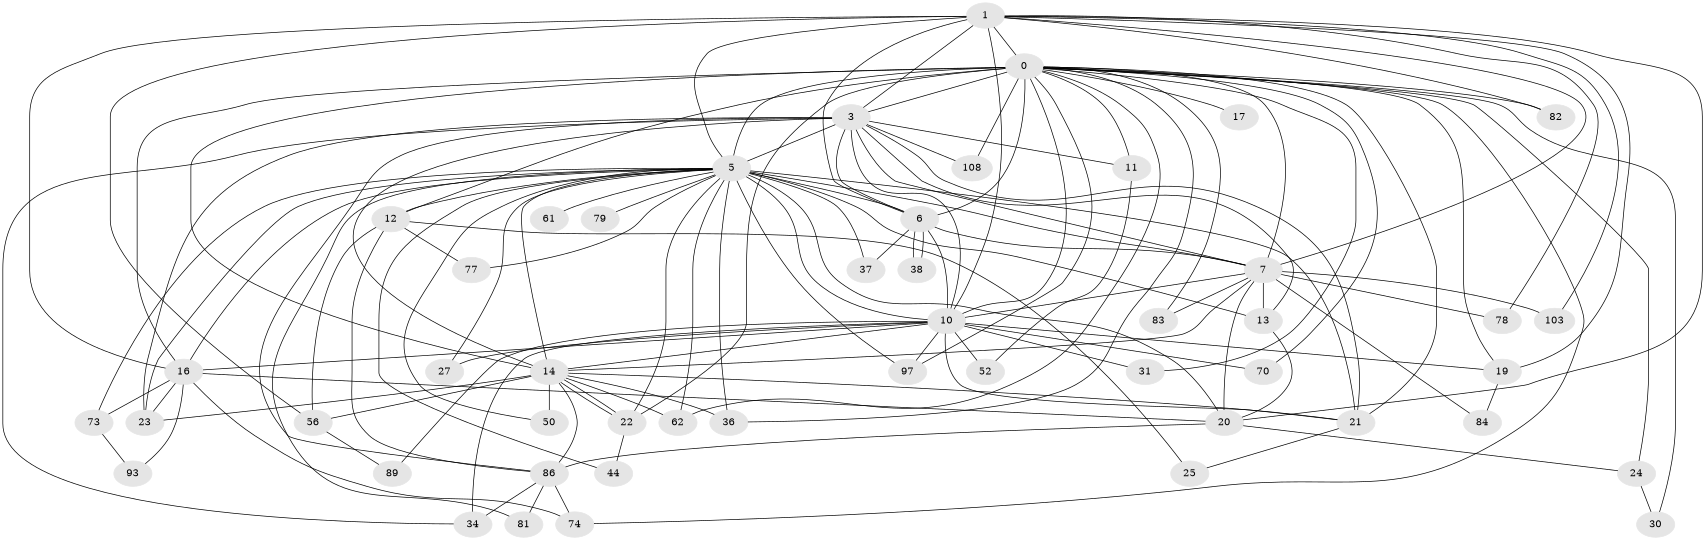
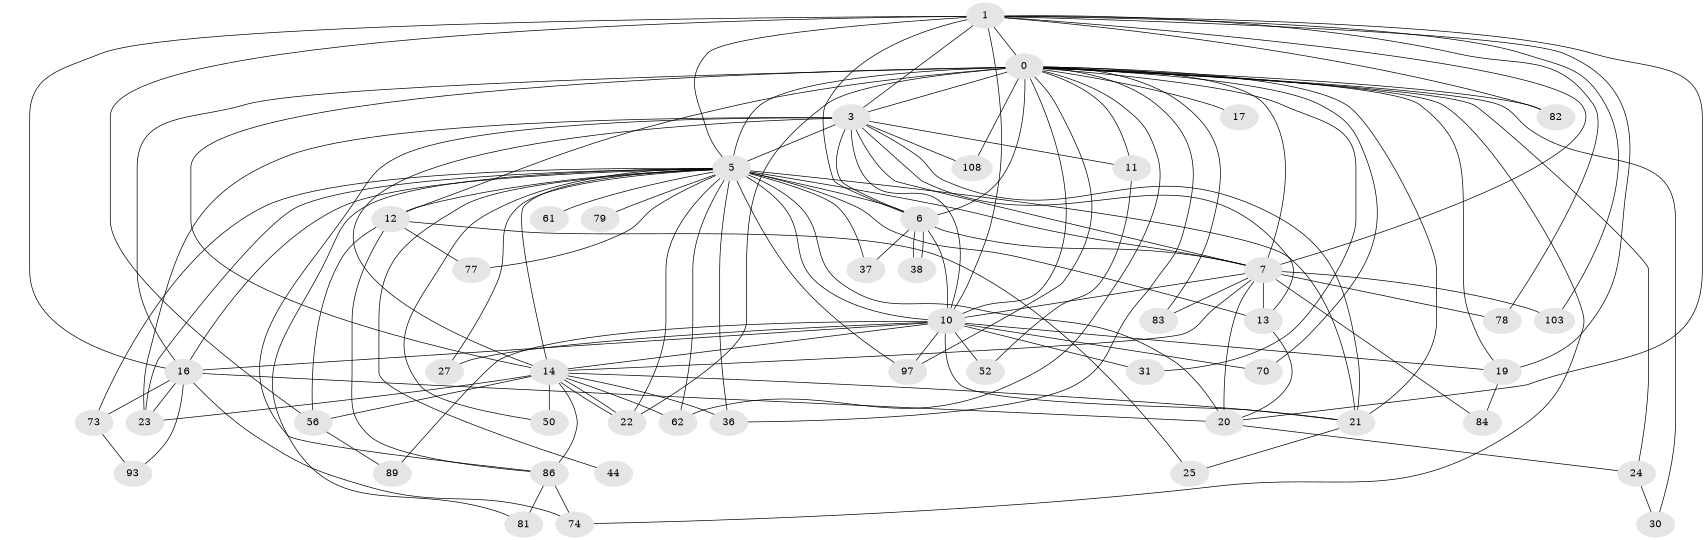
edge "20" -- "86": removed
edge "22" -- "44": removed
node "34": removed
